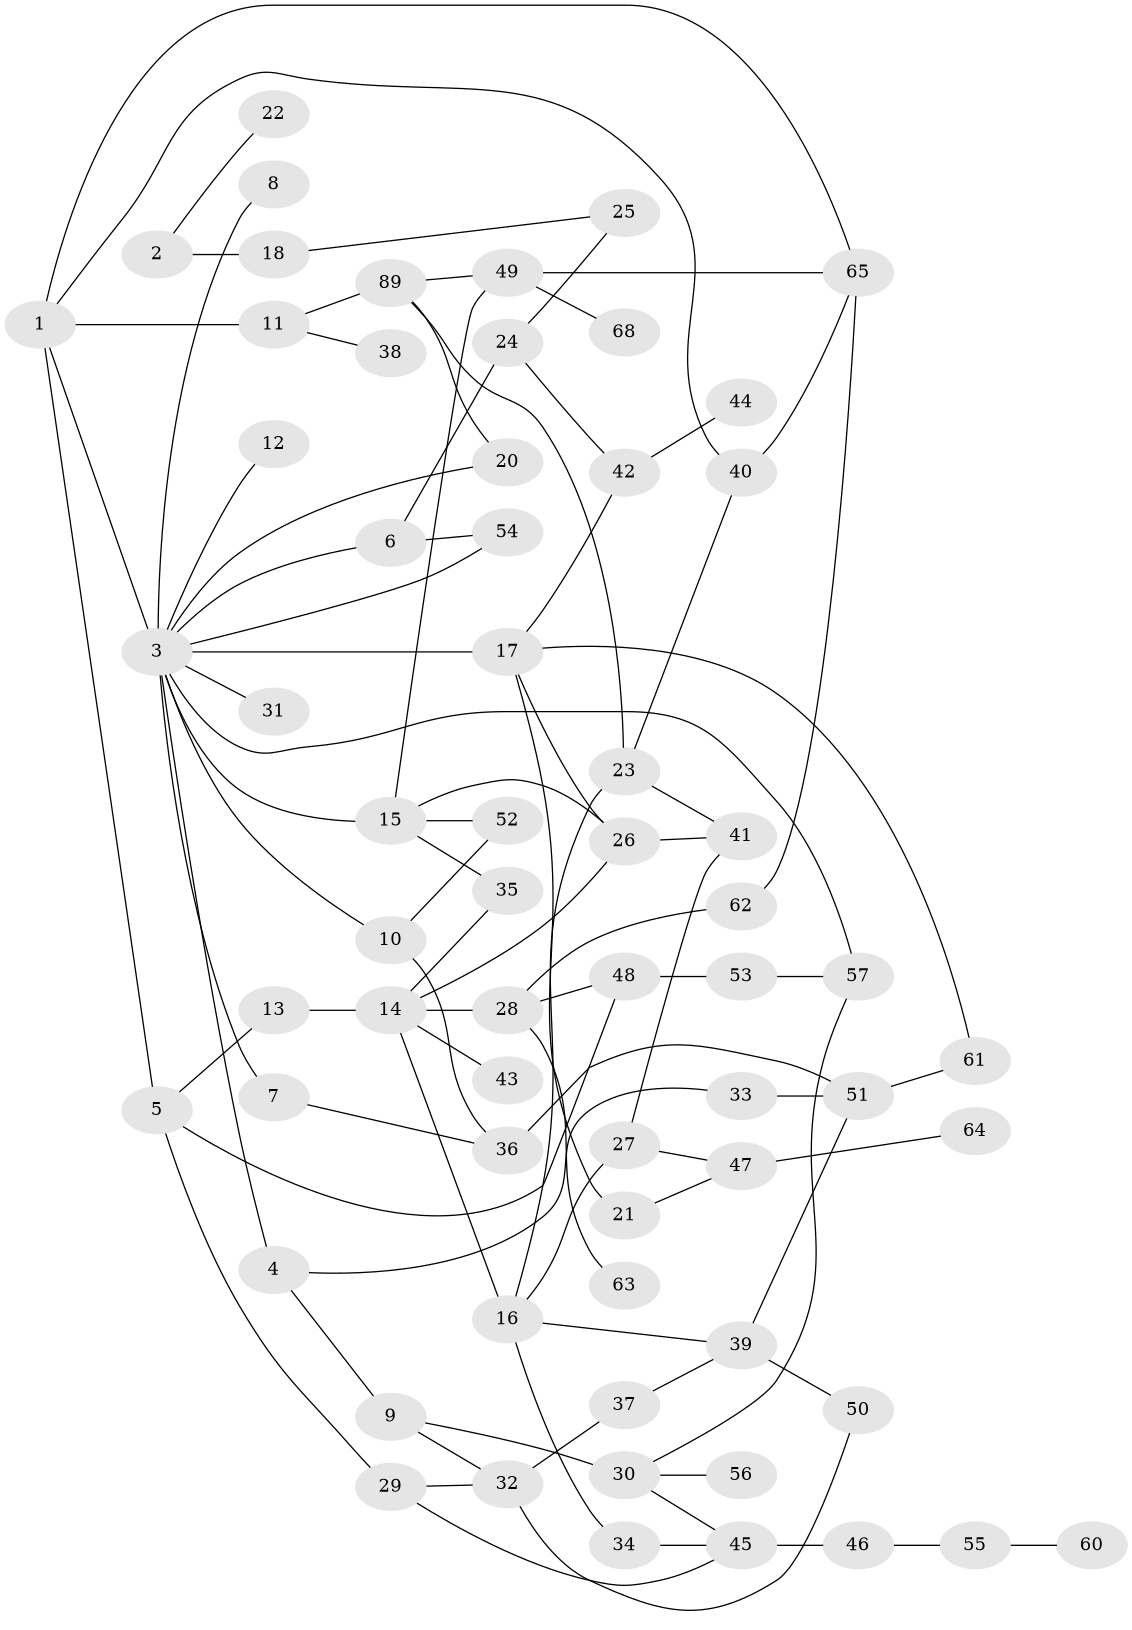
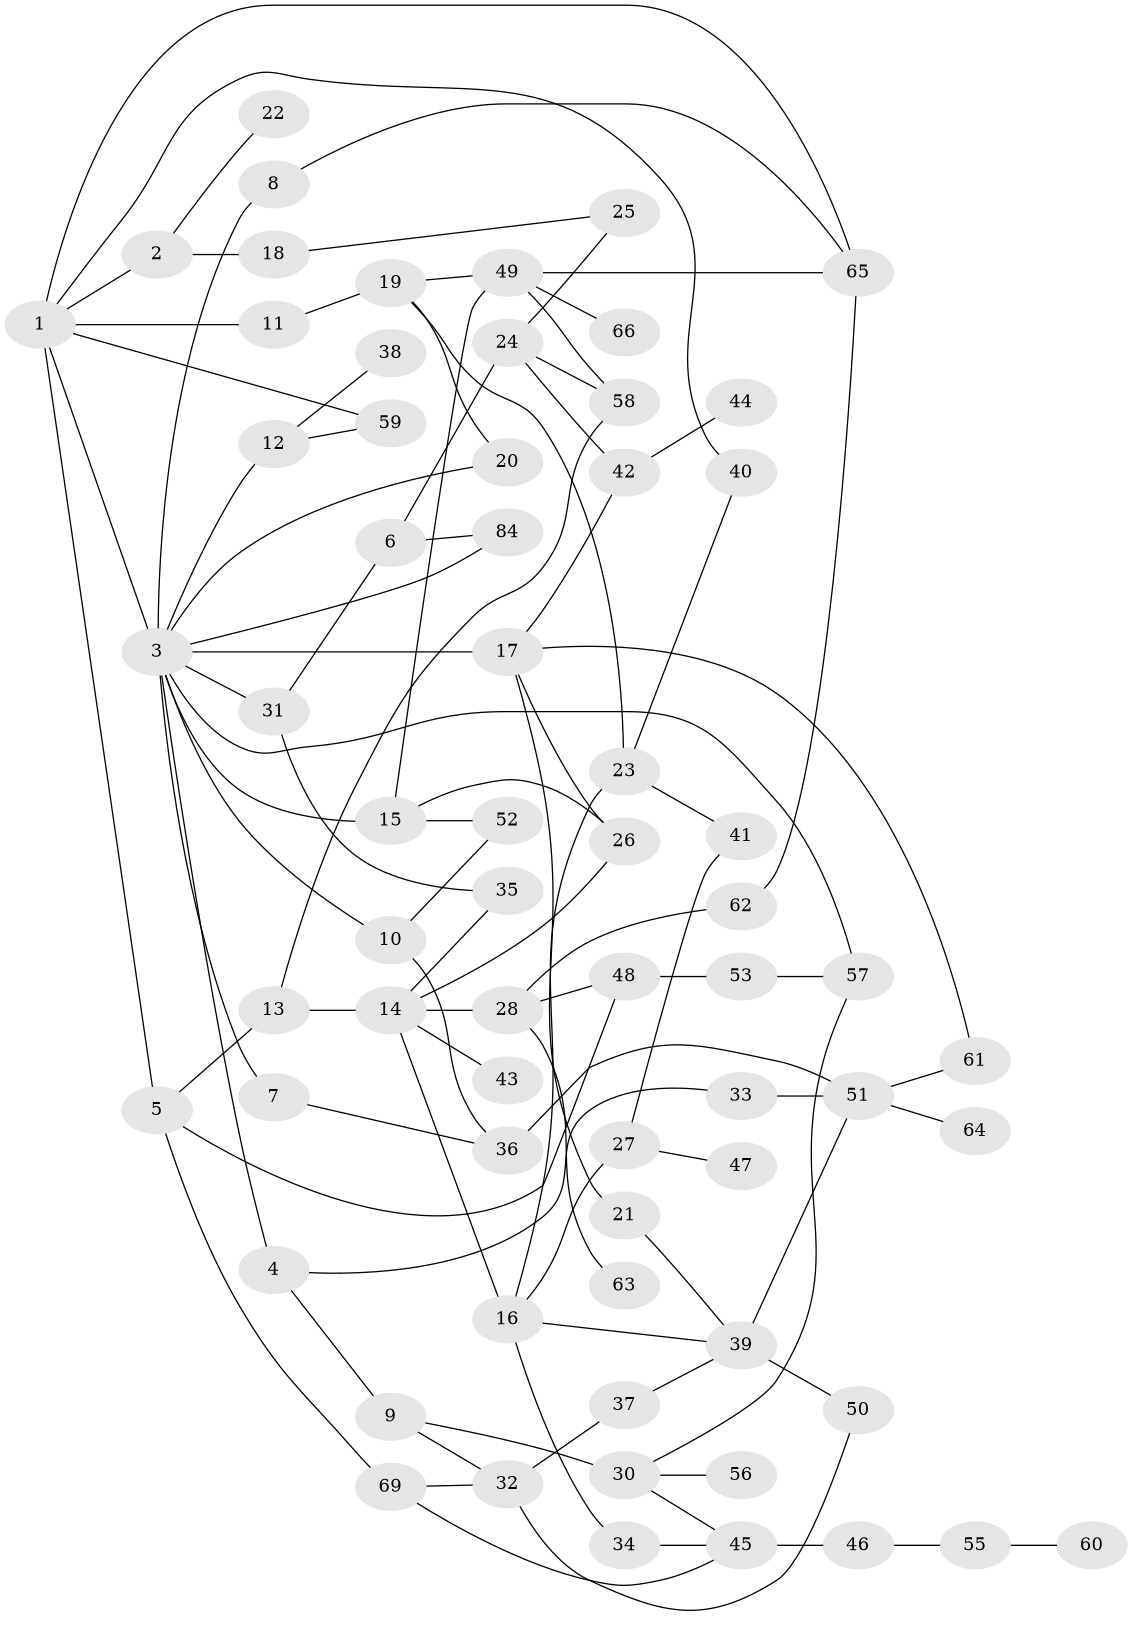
node "89": label "89" -> "19"
edge "2" -- "1": added
node "68": label "68" -> "66"
edge "11" -- "38": now "12" -- "38"
edge "65" -- "40": now "65" -- "8"
node "58": added
node "59": added
node "54": label "54" -> "84"
edge "6" -- "3": now "6" -- "31"
edge "41" -- "26": removed
edge "15" -- "35": now "31" -- "35"
edge "64" -- "47": now "64" -- "51"
edge "47" -- "21": now "39" -- "21"
node "29": label "29" -> "69"
